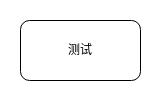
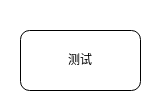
node "测试": moved (81, 51) -> (81, 61)
